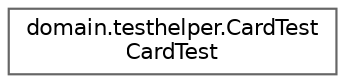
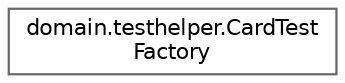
node "domain.testhelper.CardTest CardTest": label "domain.testhelper.CardTest CardTest" -> "domain.testhelper.CardTest Factory"
